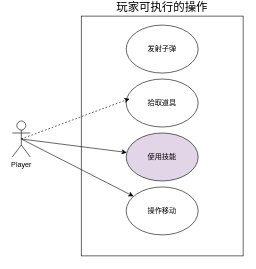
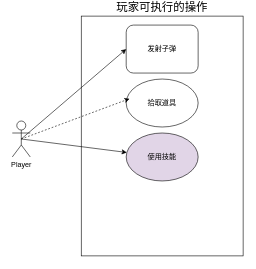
node "发射子弹": shape ellipse -> rounded rectangle
edge "Player" -> "发射子弹": added
edge "Player" -> "操作移动": removed
node "操作移动": removed
